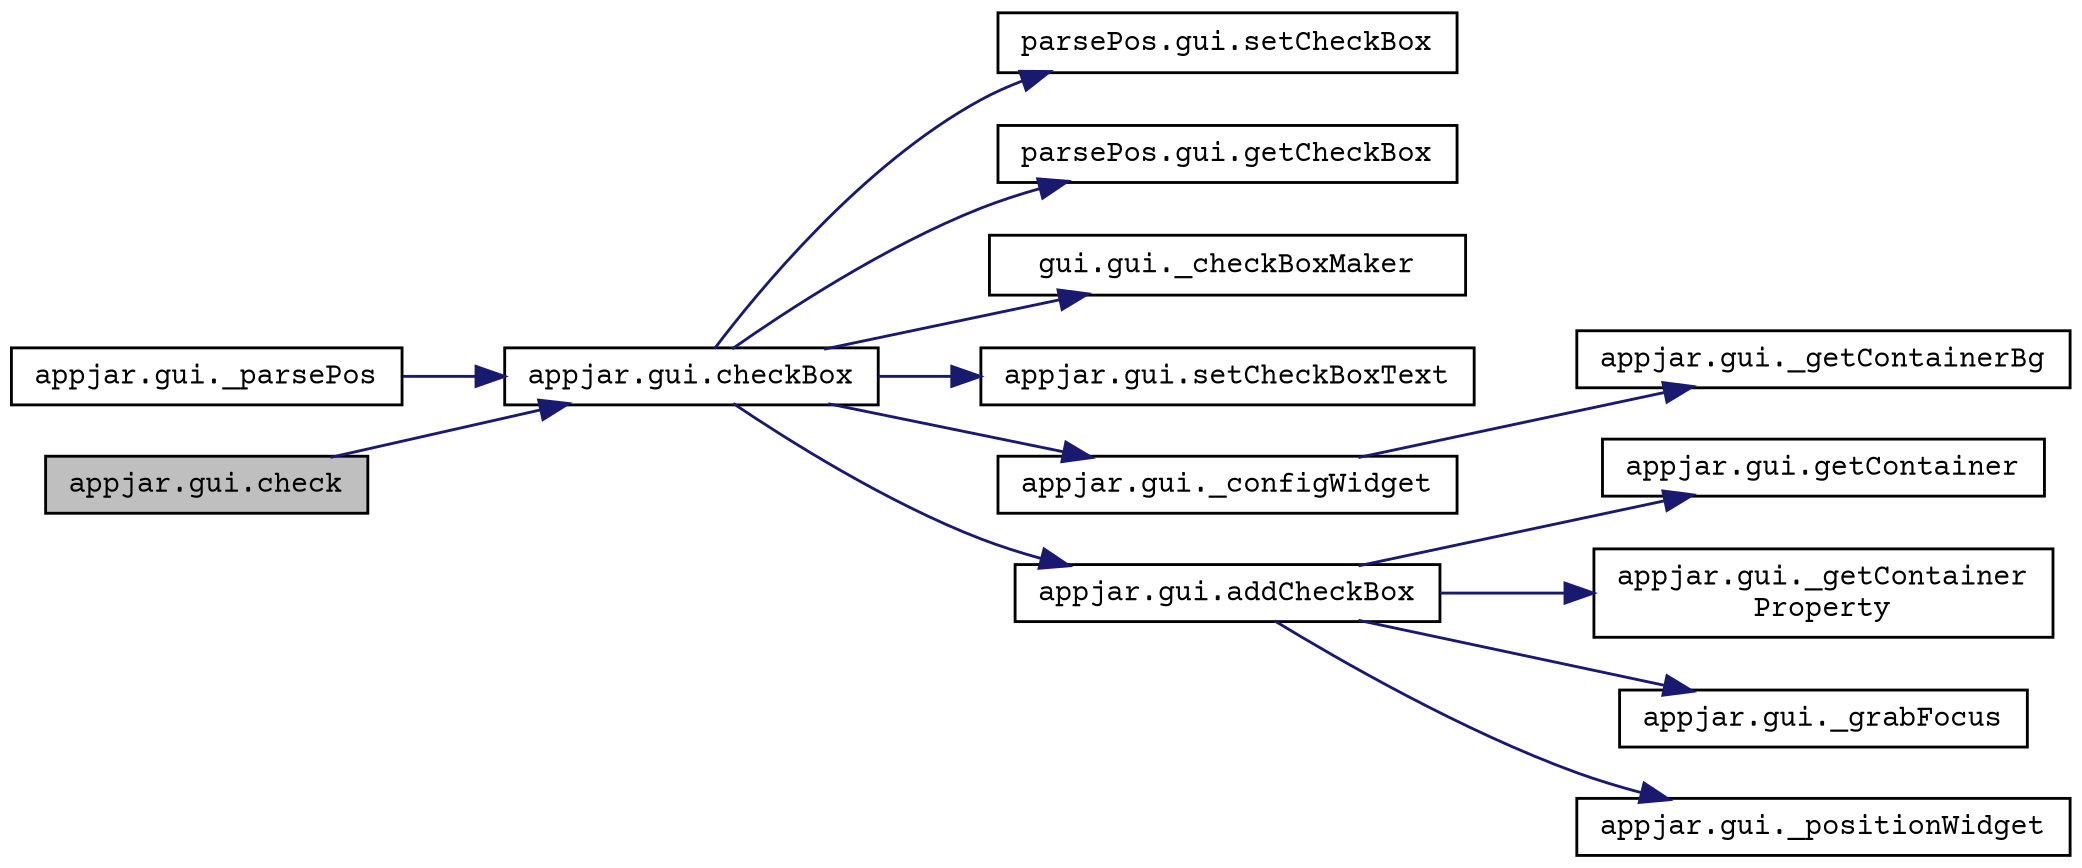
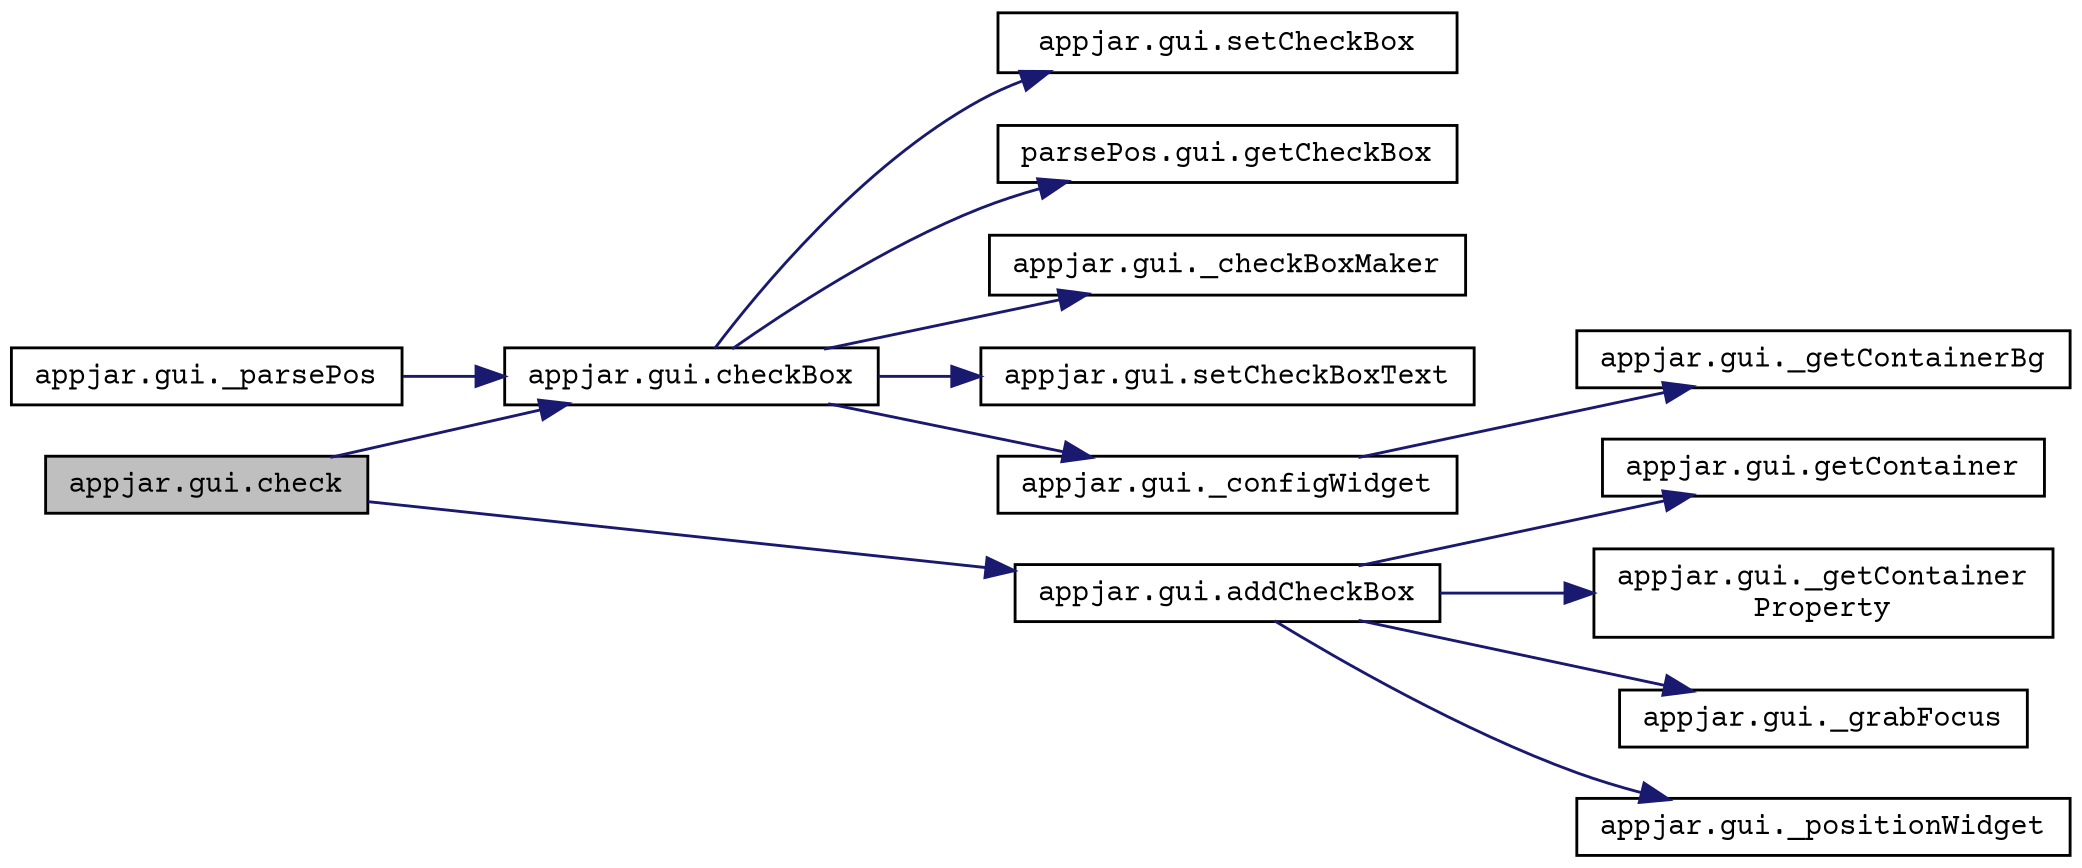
node "parsePos.gui.setCheckBox": label "parsePos.gui.setCheckBox" -> "appjar.gui.setCheckBox"
node "gui.gui._checkBoxMaker": label "gui.gui._checkBoxMaker" -> "appjar.gui._checkBoxMaker"
edge "appjar.gui.checkBox" -> "appjar.gui.addCheckBox": now "appjar.gui.check" -> "appjar.gui.addCheckBox"
